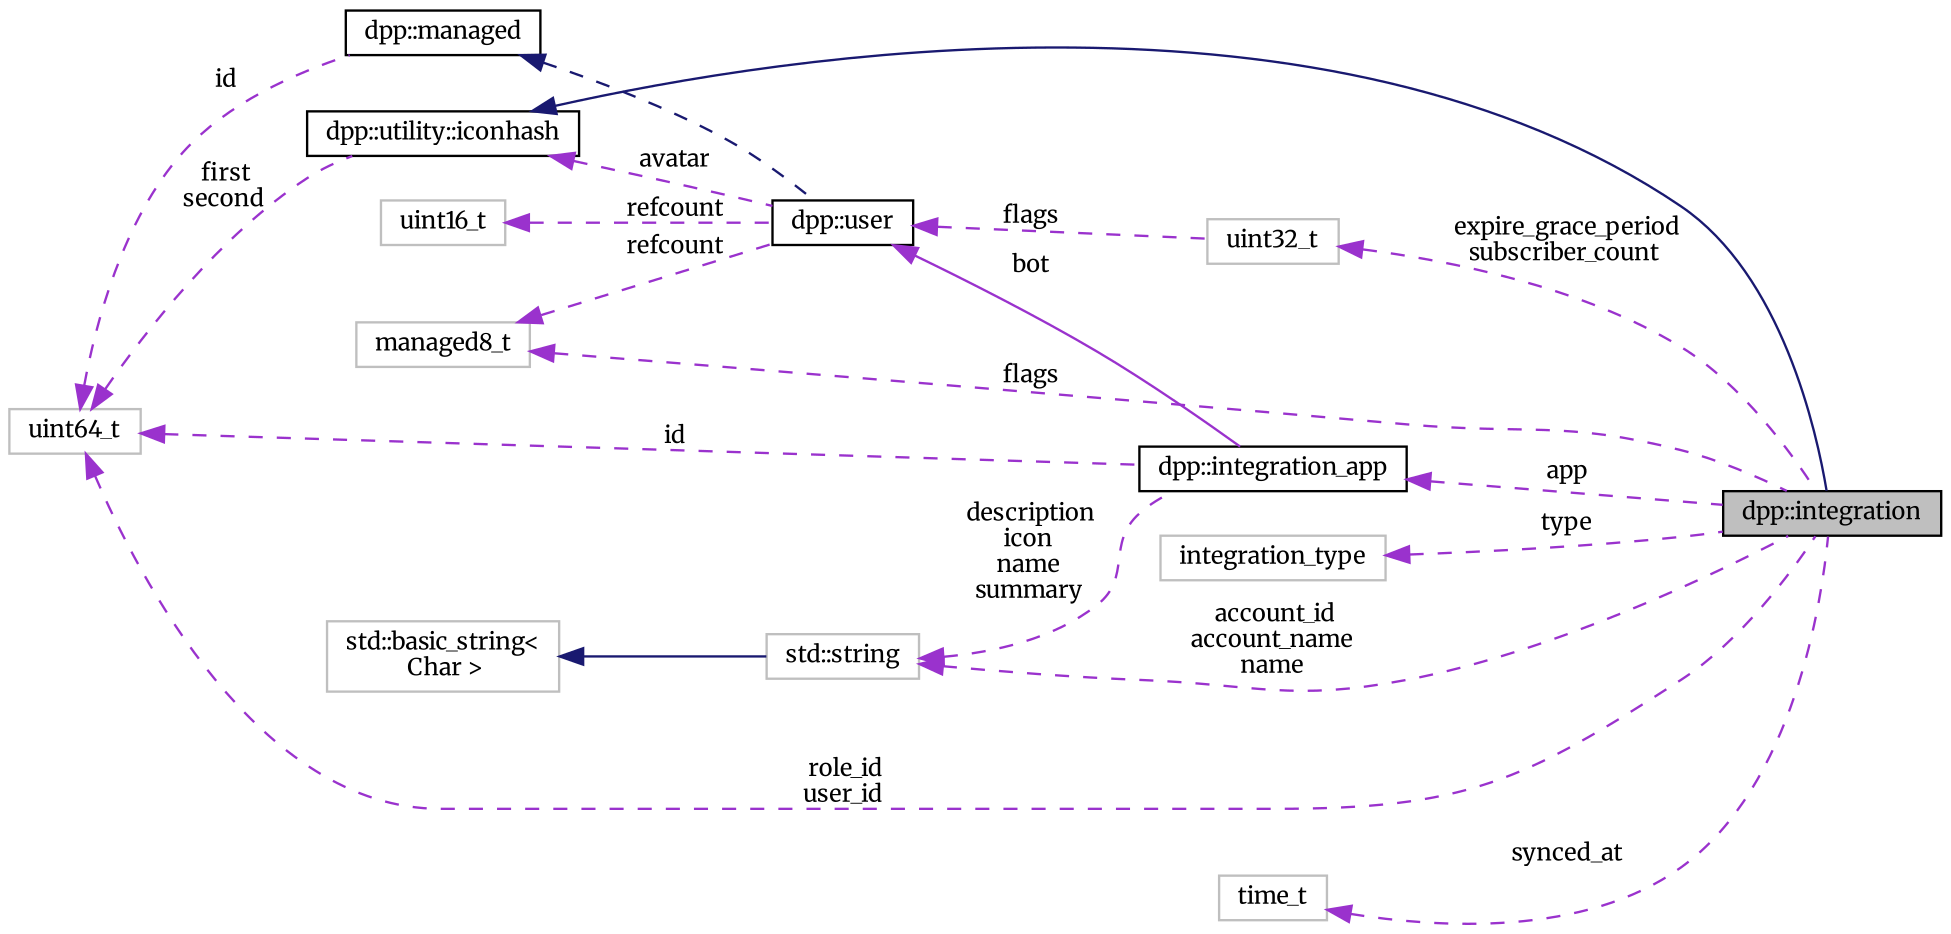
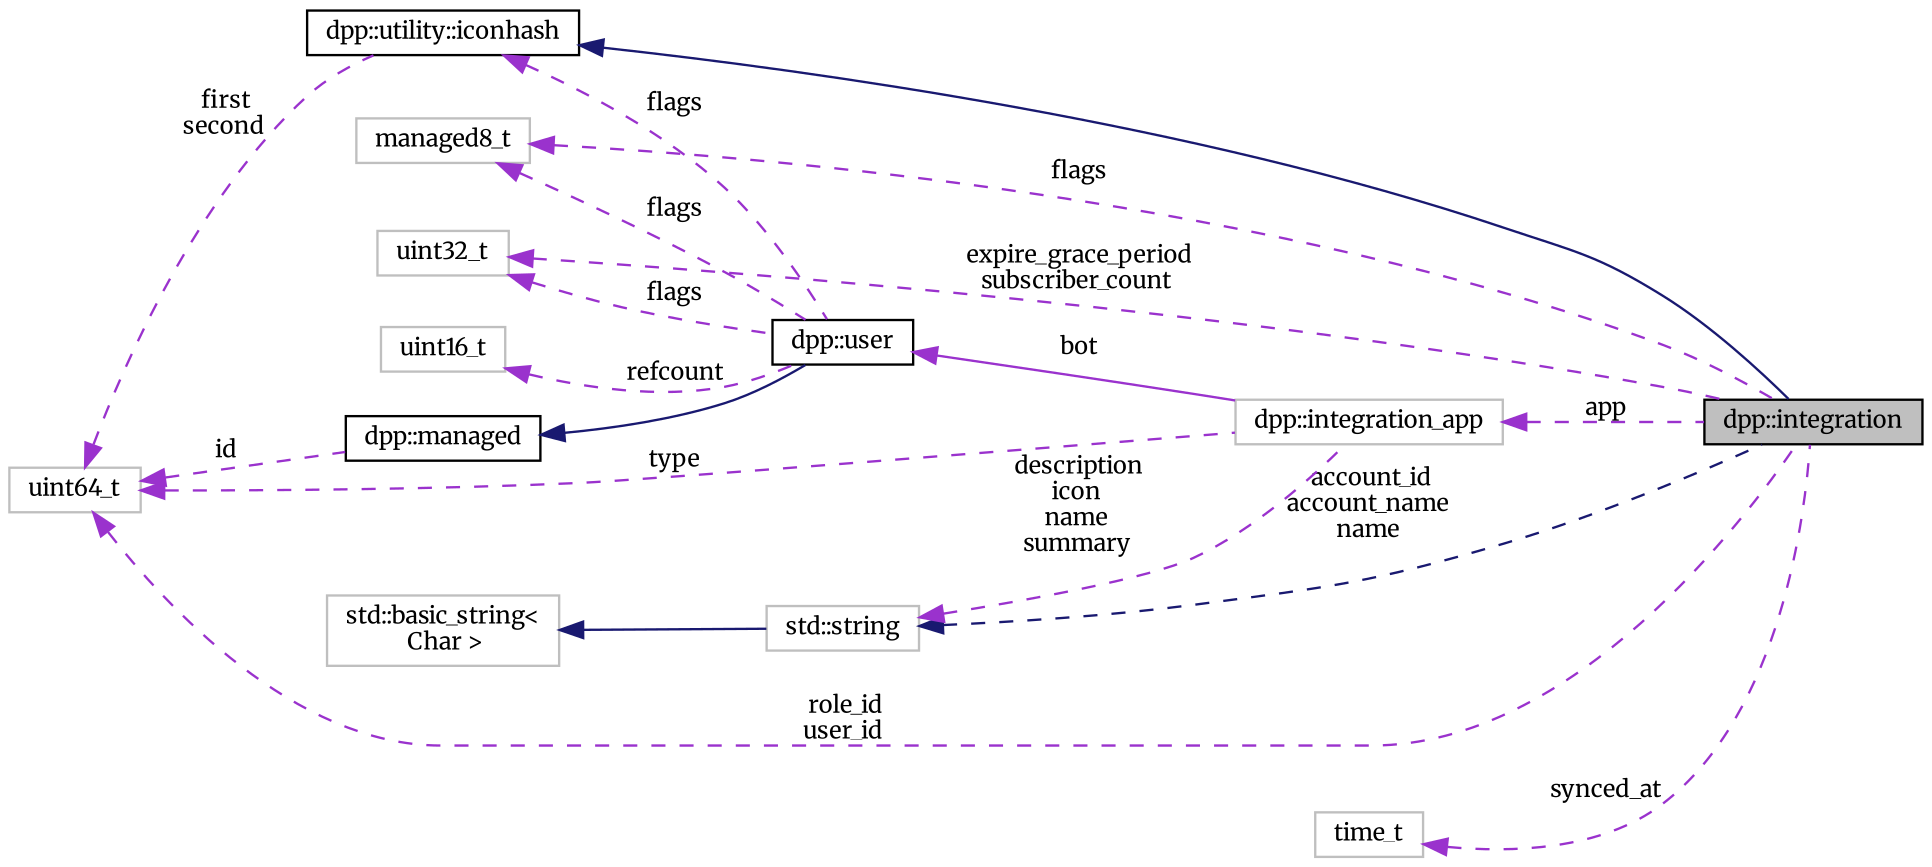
edge "dpp::user" -> "dpp::managed": style dashed -> solid
edge "dpp::user" -> "dpp::utility::iconhash": label " avatar" -> " flags"
edge "uint32_t" -> "dpp::user": reversed
edge "dpp::user" -> "managed8_t": label " refcount" -> " flags"
edge "dpp::integration_app" -> "uint64_t": label " id" -> " type"
node "dpp::integration_app": color black -> grey75
node "integration_type": removed
edge "dpp::integration" -> "std::string": color darkorchid3 -> midnightblue
